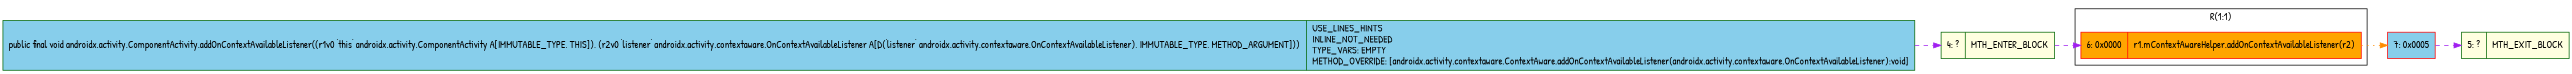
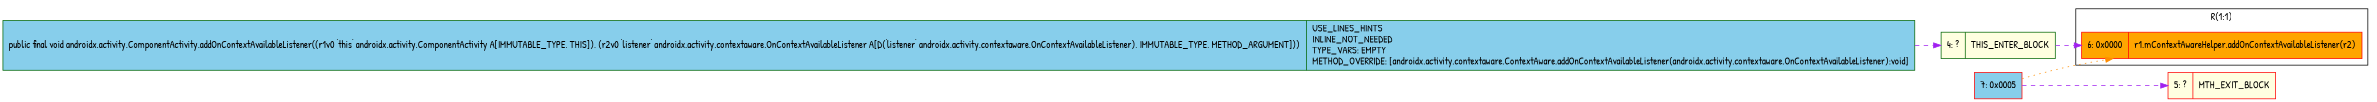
node "4: ?": text "MTH_ENTER_BLOCK" -> "THIS_ENTER_BLOCK"
edge "6: 0x0000" -> "7: 0x0005": reversed
node "5: ?": color darkgreen -> red
